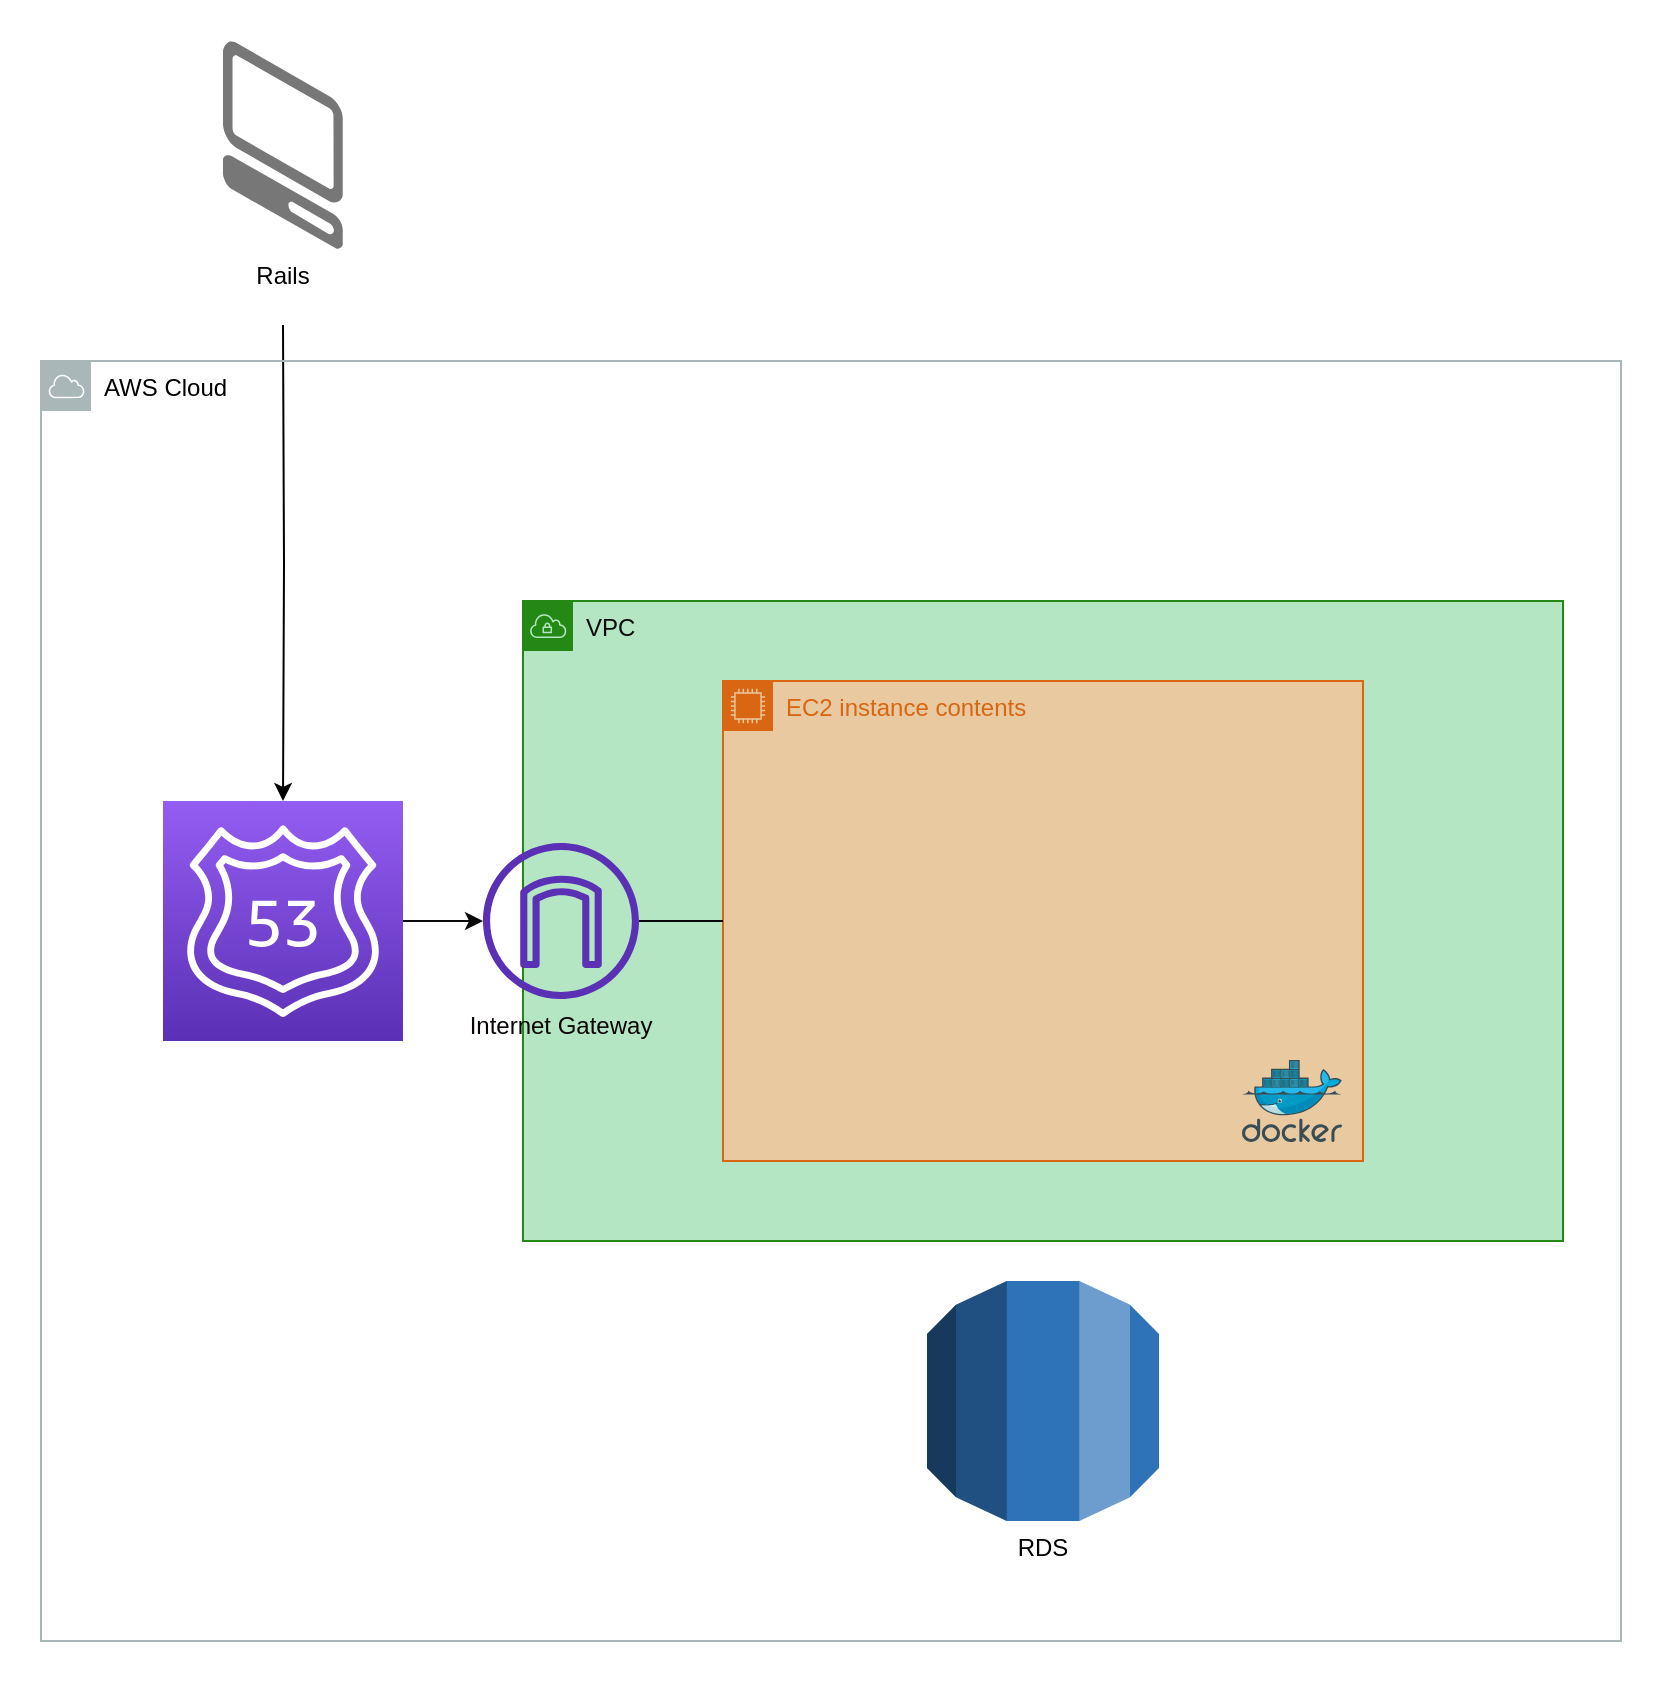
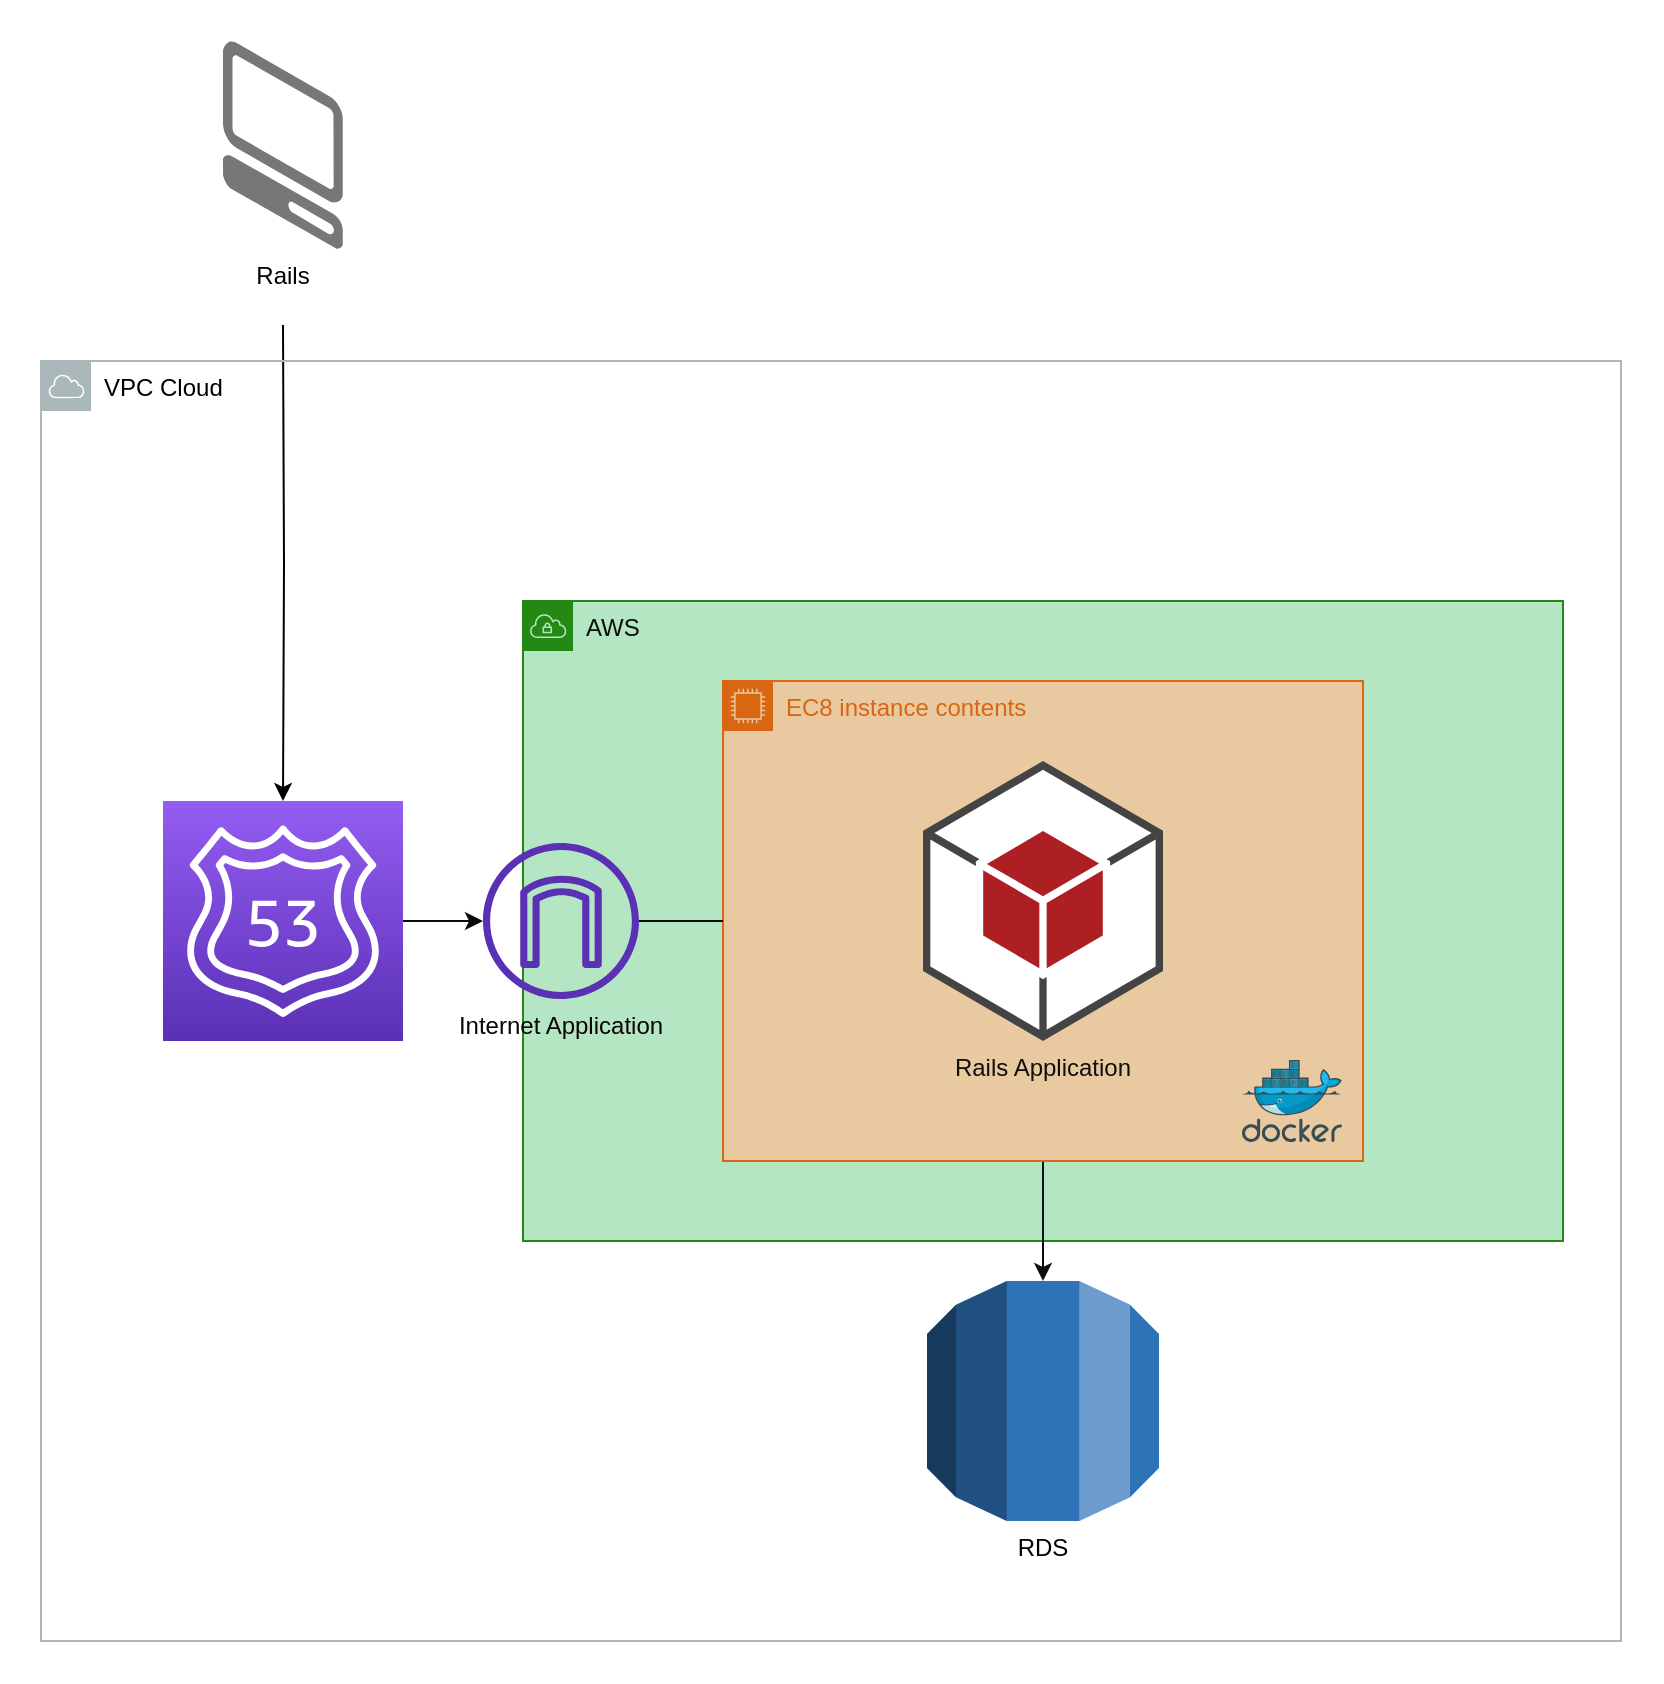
node "AWS Cloud": label "AWS Cloud" -> "VPC Cloud"
node "VPC": label "VPC" -> "AWS"
node "EC2 instance contents": label "EC2 instance contents" -> "EC8 instance contents"
node "Rails Application": added
node "Internet Gateway": label "Internet Gateway" -> "Internet Application"
edge "Rails Application" -> "RDS": added
